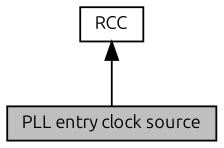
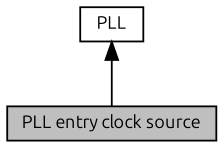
node "RCC": label "RCC" -> "PLL"
